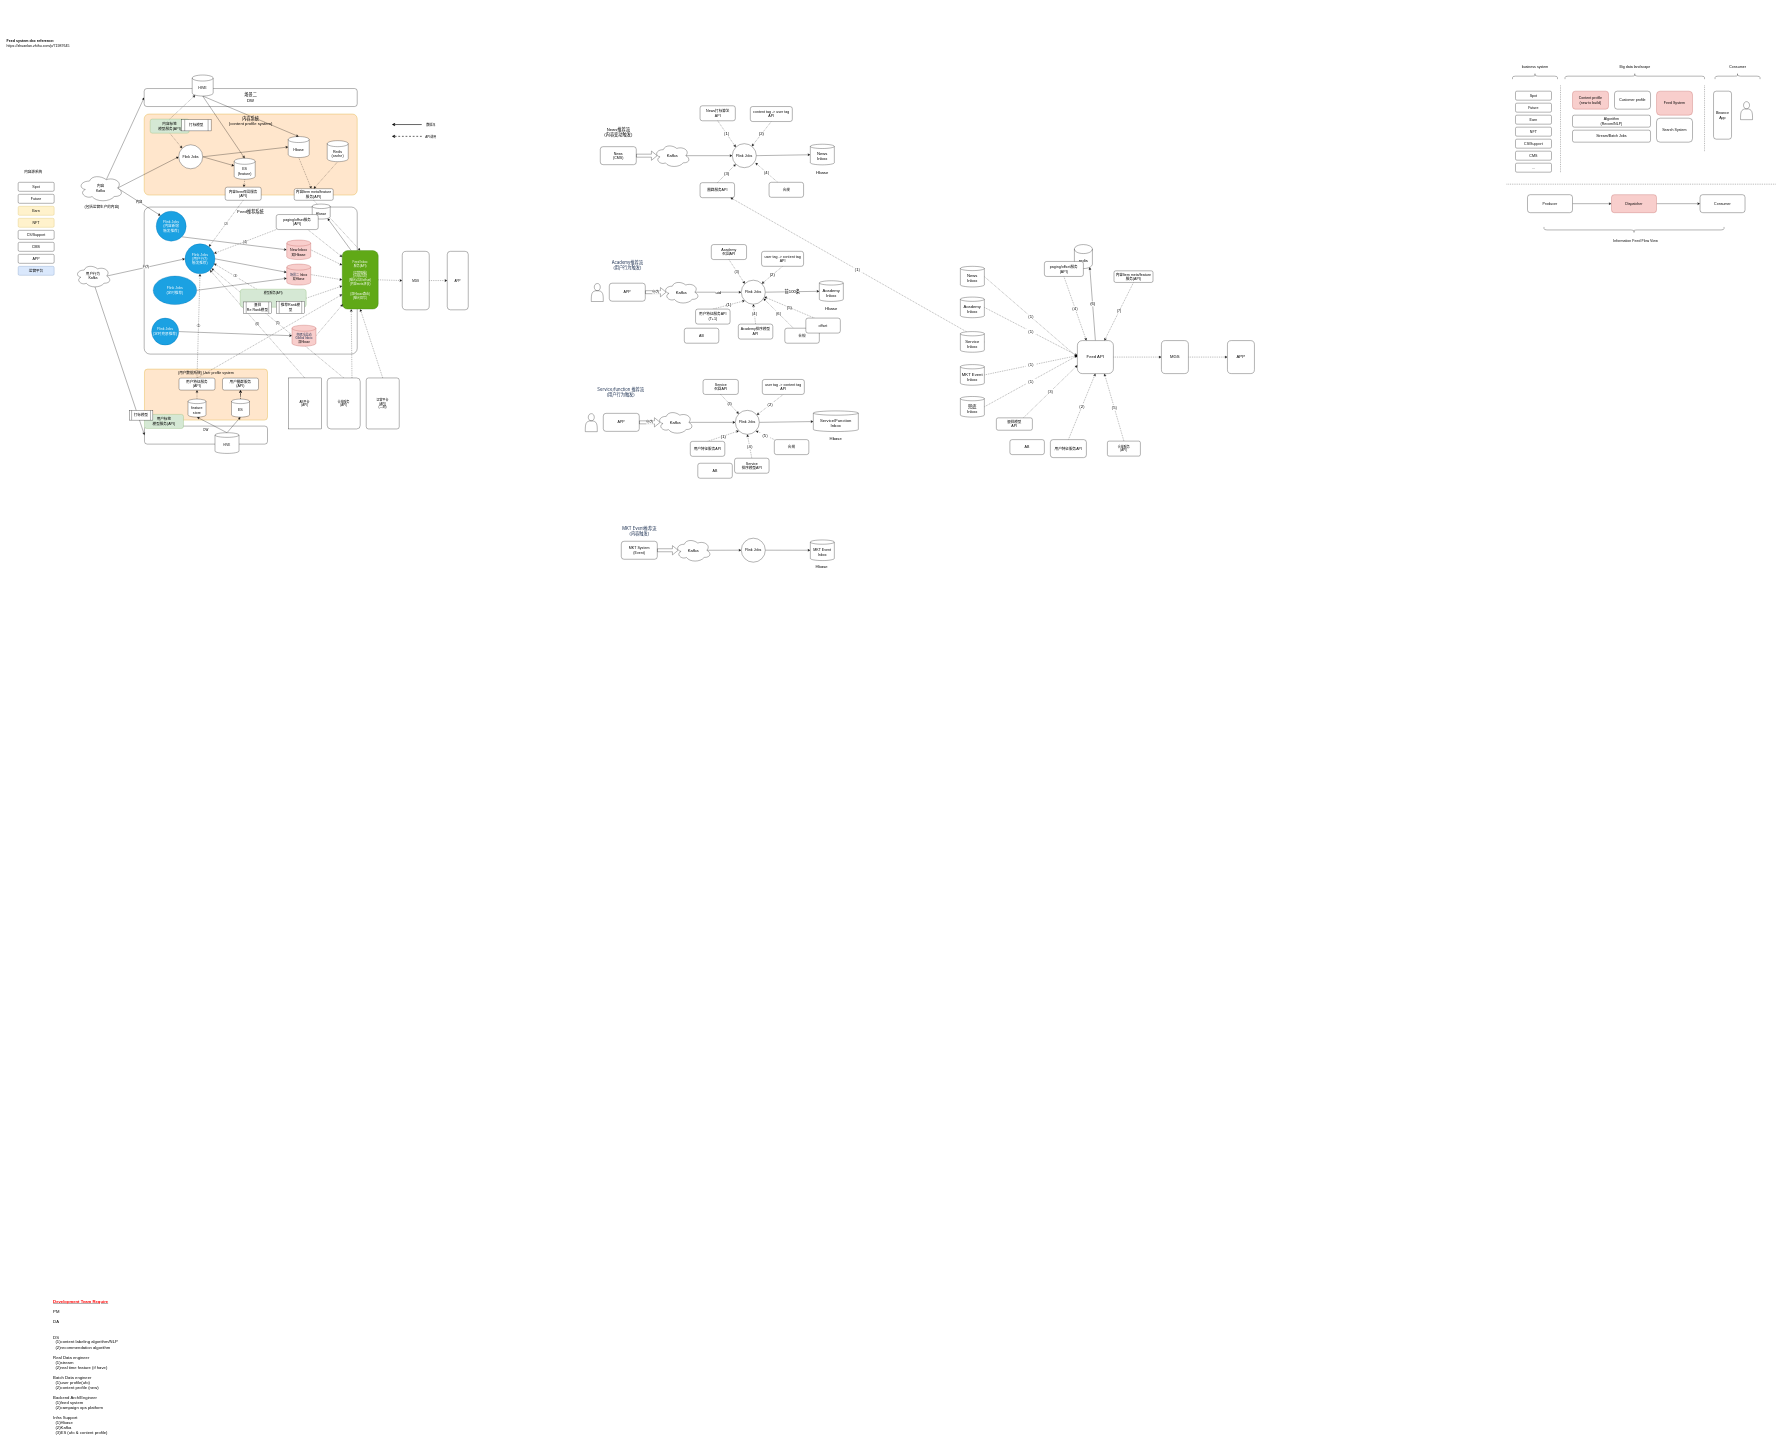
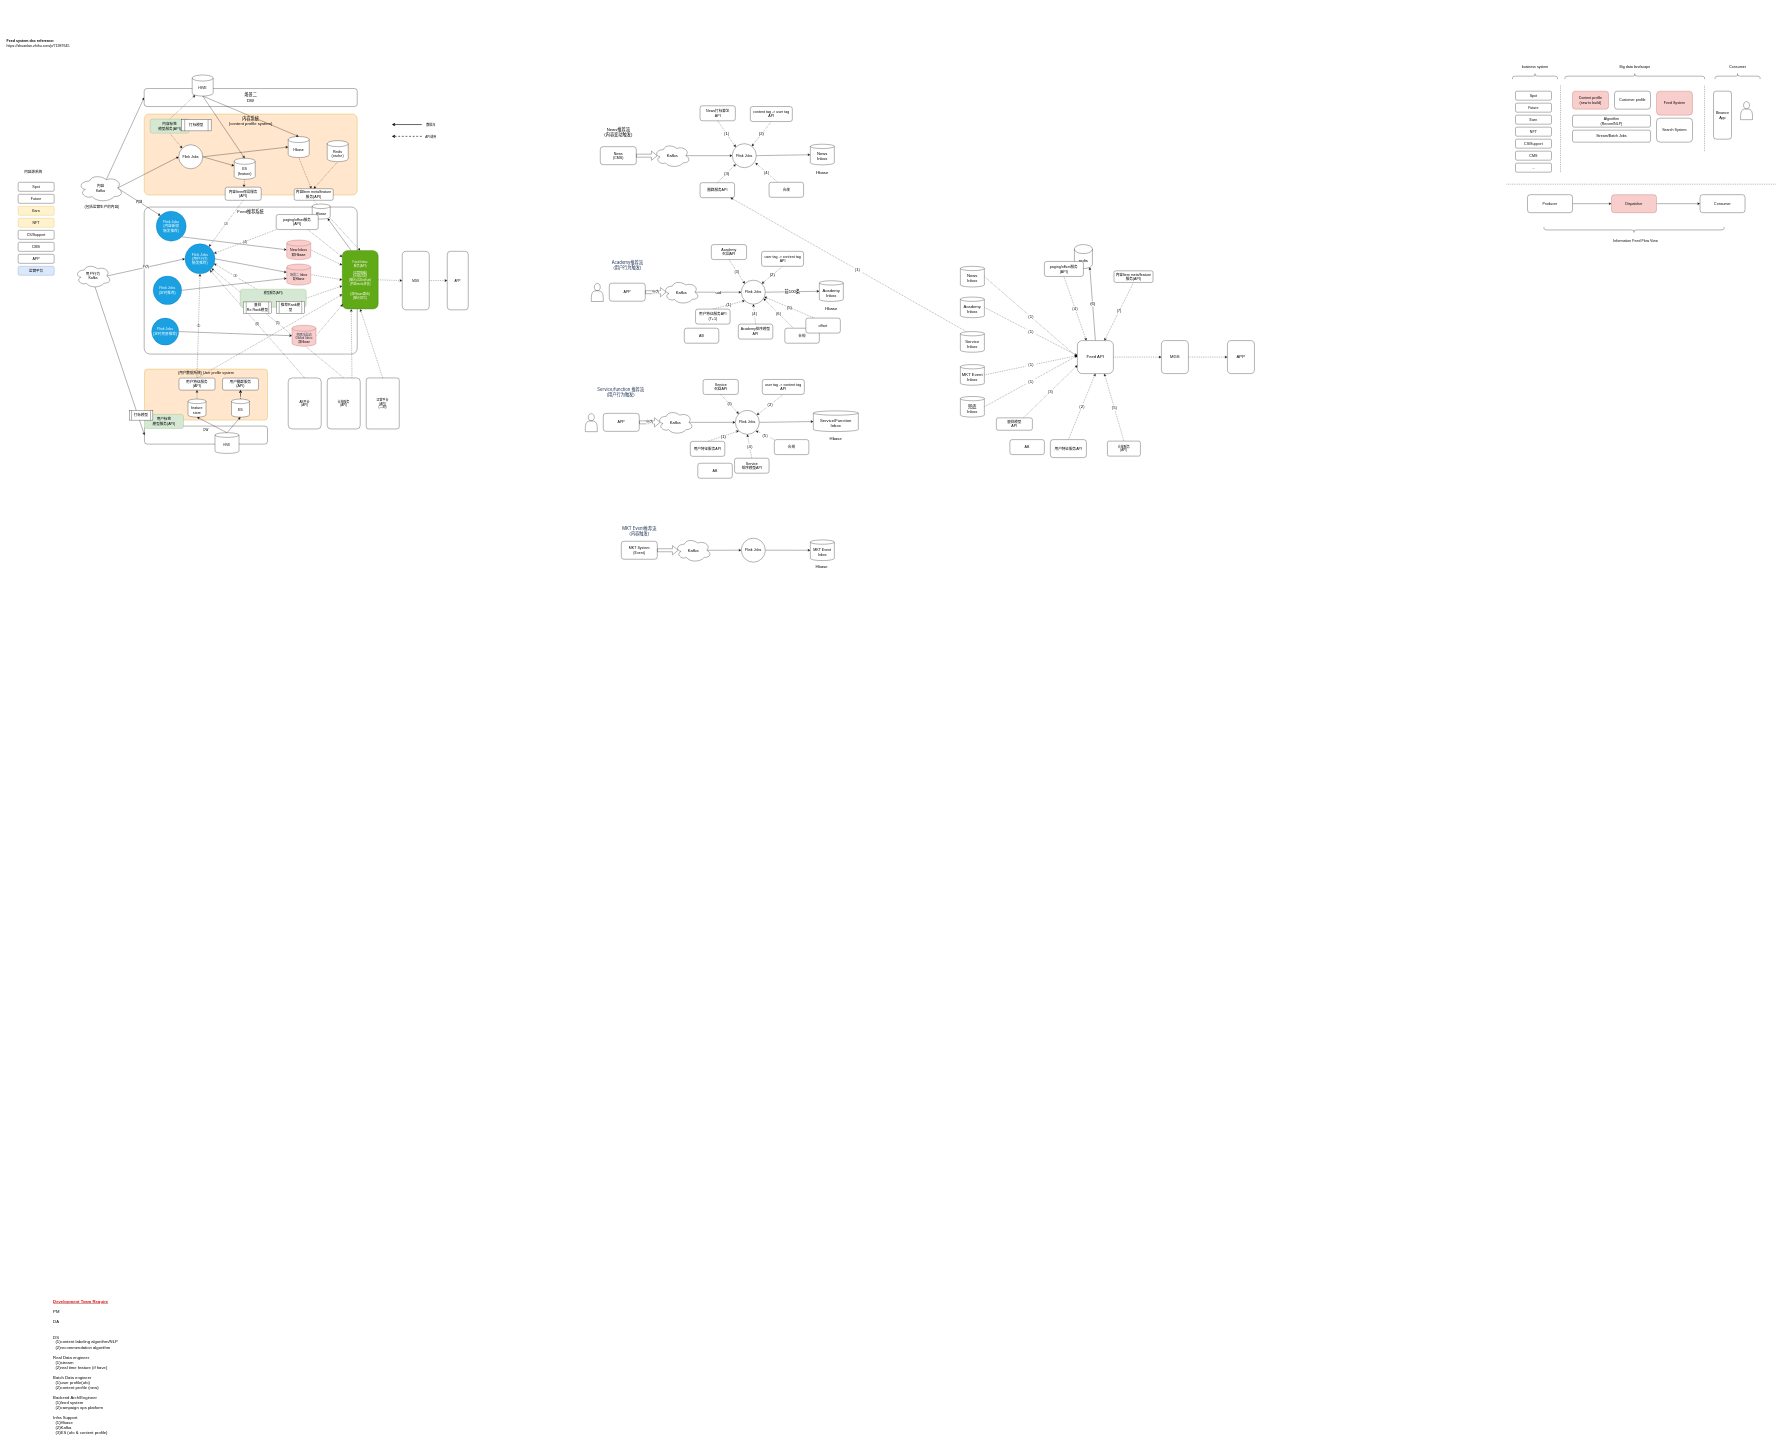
node "Flink Jobs (定时推荐)": size 44x29 -> 29x29
node "AB平台 (API)": shape rectangle -> rounded rectangle
